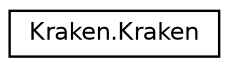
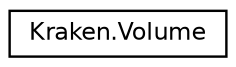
node "Kraken.Kraken": label "Kraken.Kraken" -> "Kraken.Volume"
